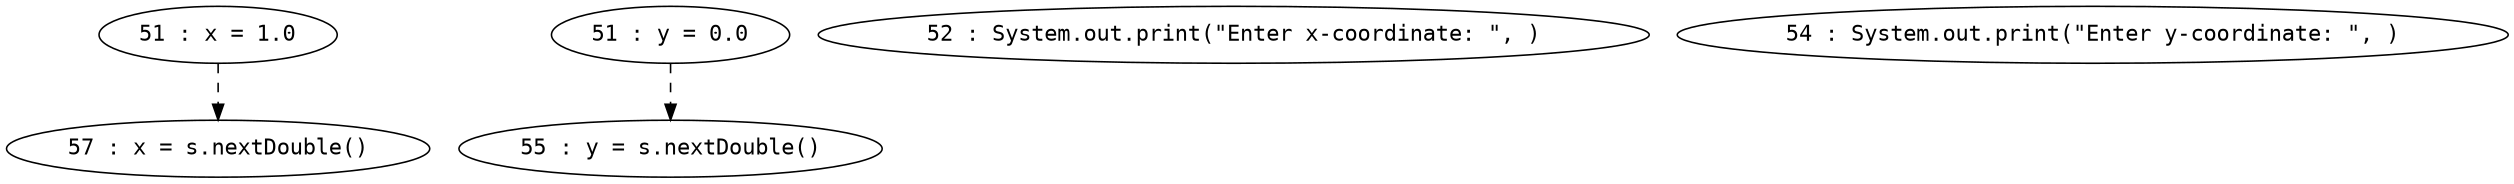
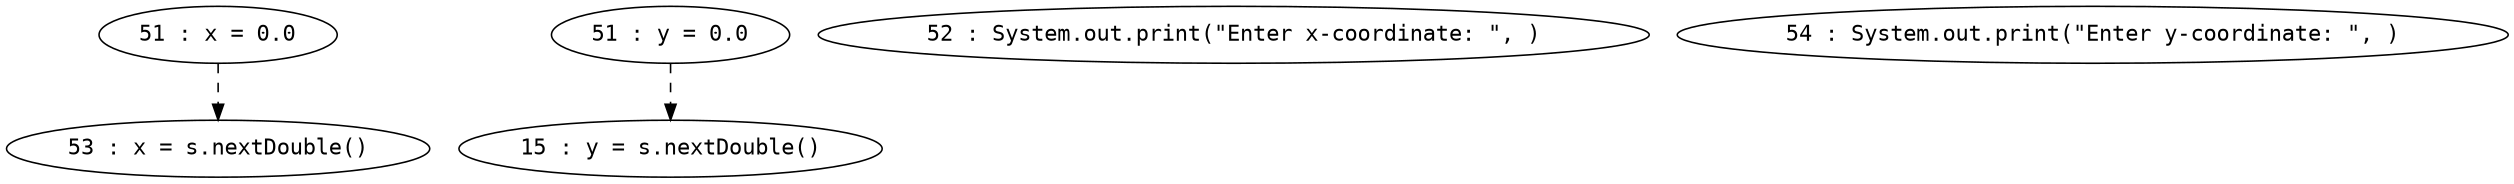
node "51 : x = 1.0": label "51 : x = 1.0" -> "51 : x = 0.0"
node "57 : x = s.nextDouble()": label "57 : x = s.nextDouble()" -> "53 : x = s.nextDouble()"
node "55 : y = s.nextDouble()": label "55 : y = s.nextDouble()" -> "15 : y = s.nextDouble()"
